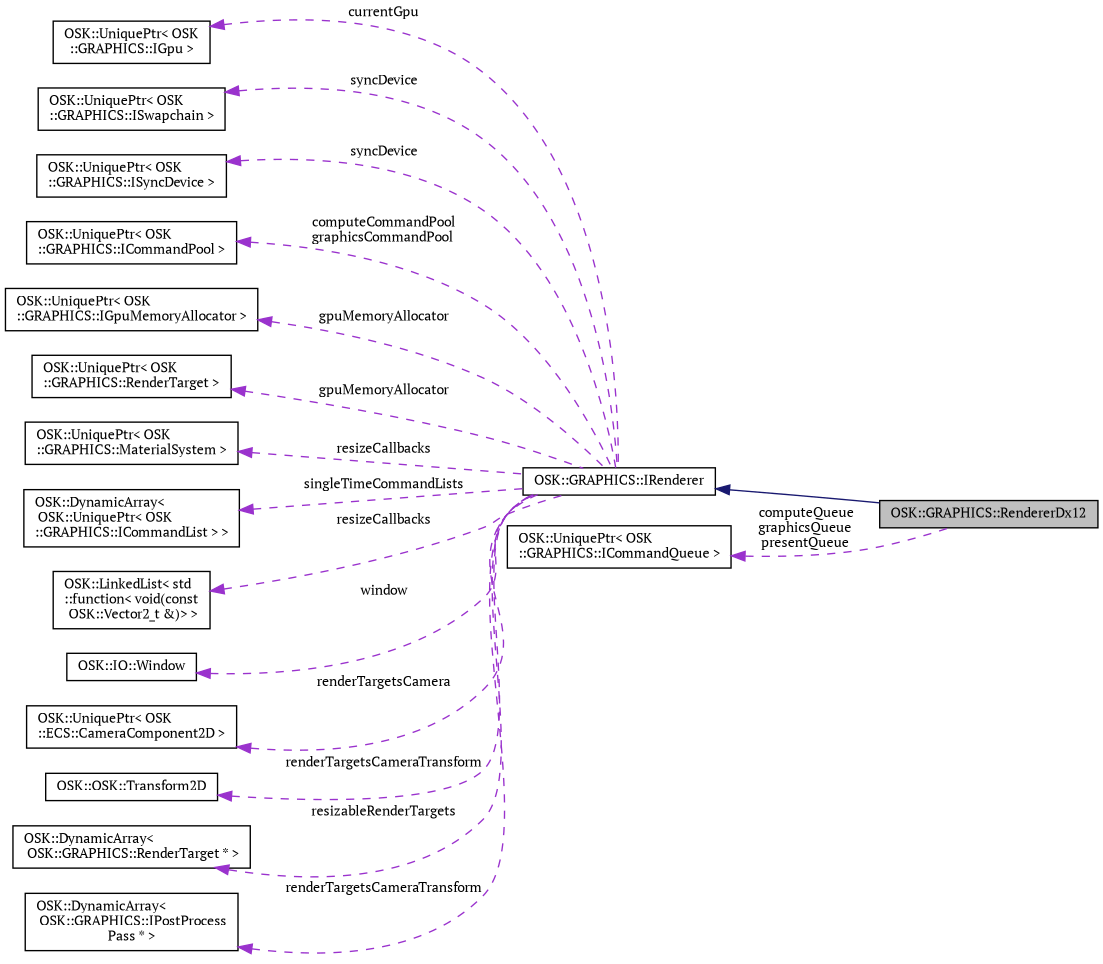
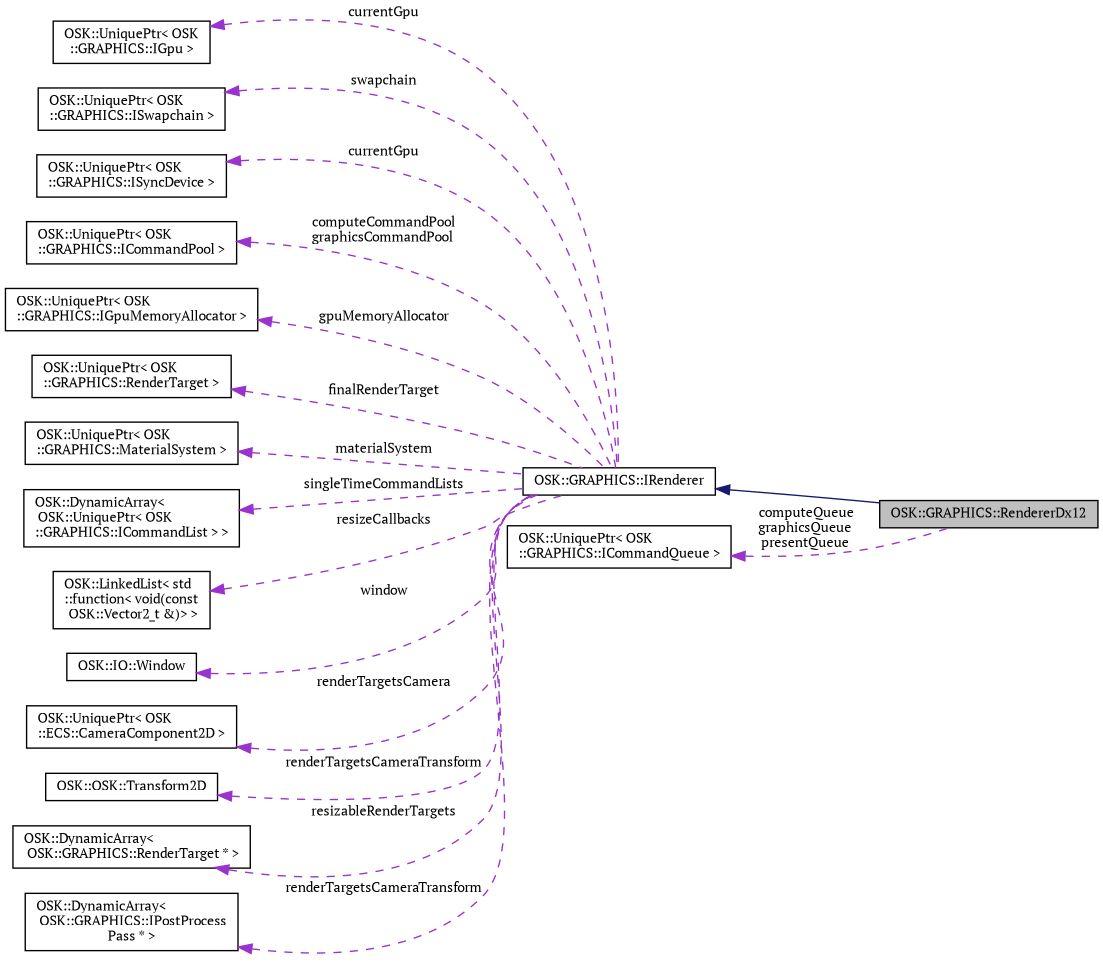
edge "OSK::GRAPHICS::IRenderer" -> "OSK::UniquePtr< OSK ::GRAPHICS::ISwapchain >": label " syncDevice" -> " swapchain"
edge "OSK::GRAPHICS::IRenderer" -> "OSK::UniquePtr< OSK ::GRAPHICS::ISyncDevice >": label " syncDevice" -> " currentGpu"
edge "OSK::GRAPHICS::IRenderer" -> "OSK::UniquePtr< OSK ::GRAPHICS::RenderTarget >": label " gpuMemoryAllocator" -> " finalRenderTarget"
edge "OSK::GRAPHICS::IRenderer" -> "OSK::UniquePtr< OSK ::GRAPHICS::MaterialSystem >": label " resizeCallbacks" -> " materialSystem"
